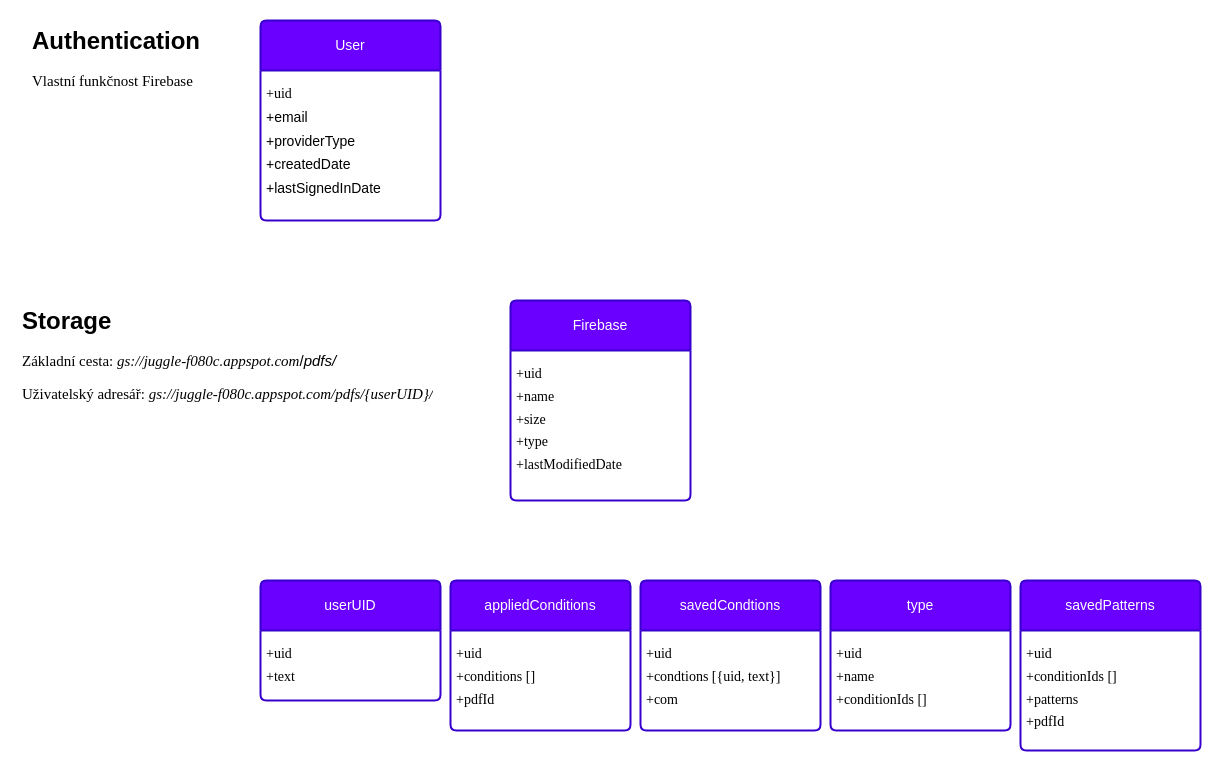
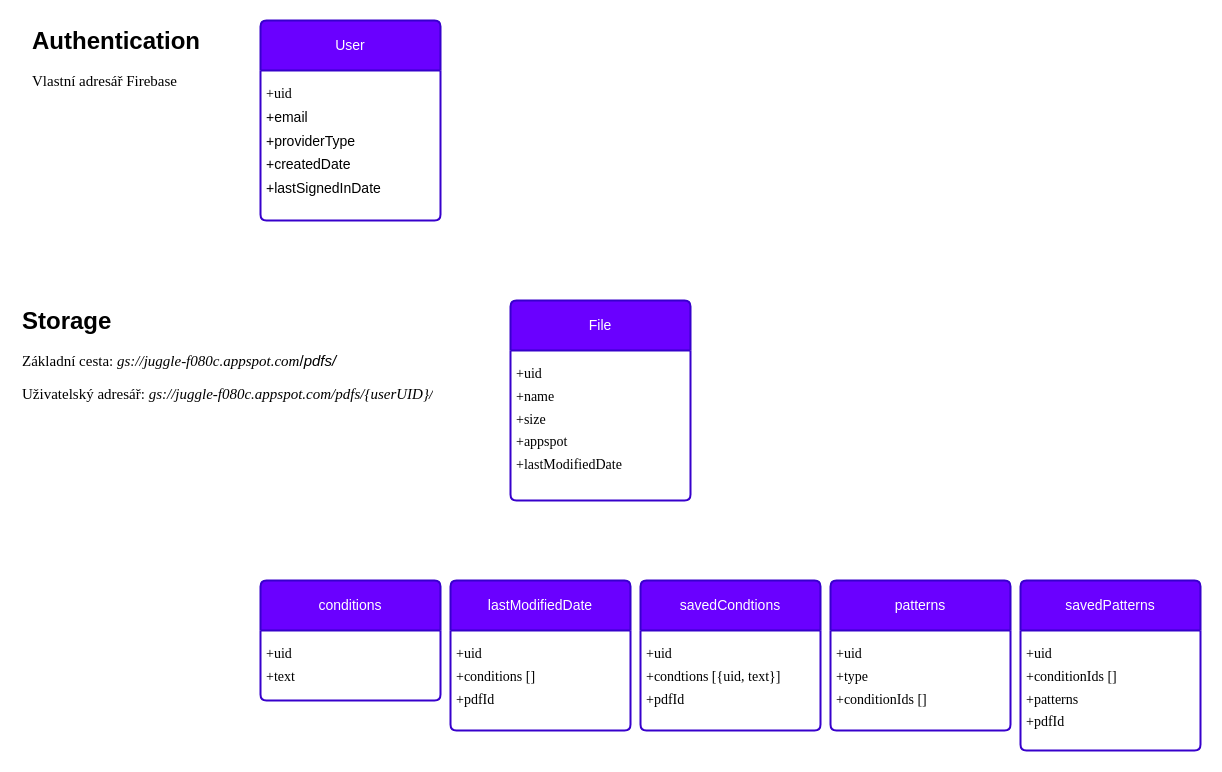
node "AuthenticationVlastní funkčnost Firebase": label "AuthenticationVlastní funkčnost Firebase" -> "AuthenticationVlastní adresář Firebase"
node "Firebase": label "Firebase" -> "File"
node "+uid +name +size +type +lastModifiedDate": label "+uid +name +size +type +lastModifiedDate" -> "+uid +name +size +appspot +lastModifiedDate"
node "userUID": label "userUID" -> "conditions"
node "appliedConditions": label "appliedConditions" -> "lastModifiedDate"
node "type": label "type" -> "patterns"
node "+uid +condtions [{uid, text}] +com": label "+uid +condtions [{uid, text}] +com" -> "+uid +condtions [{uid, text}] +pdfId"
node "+uid +name +conditionIds []": label "+uid +name +conditionIds []" -> "+uid +type +conditionIds []"
